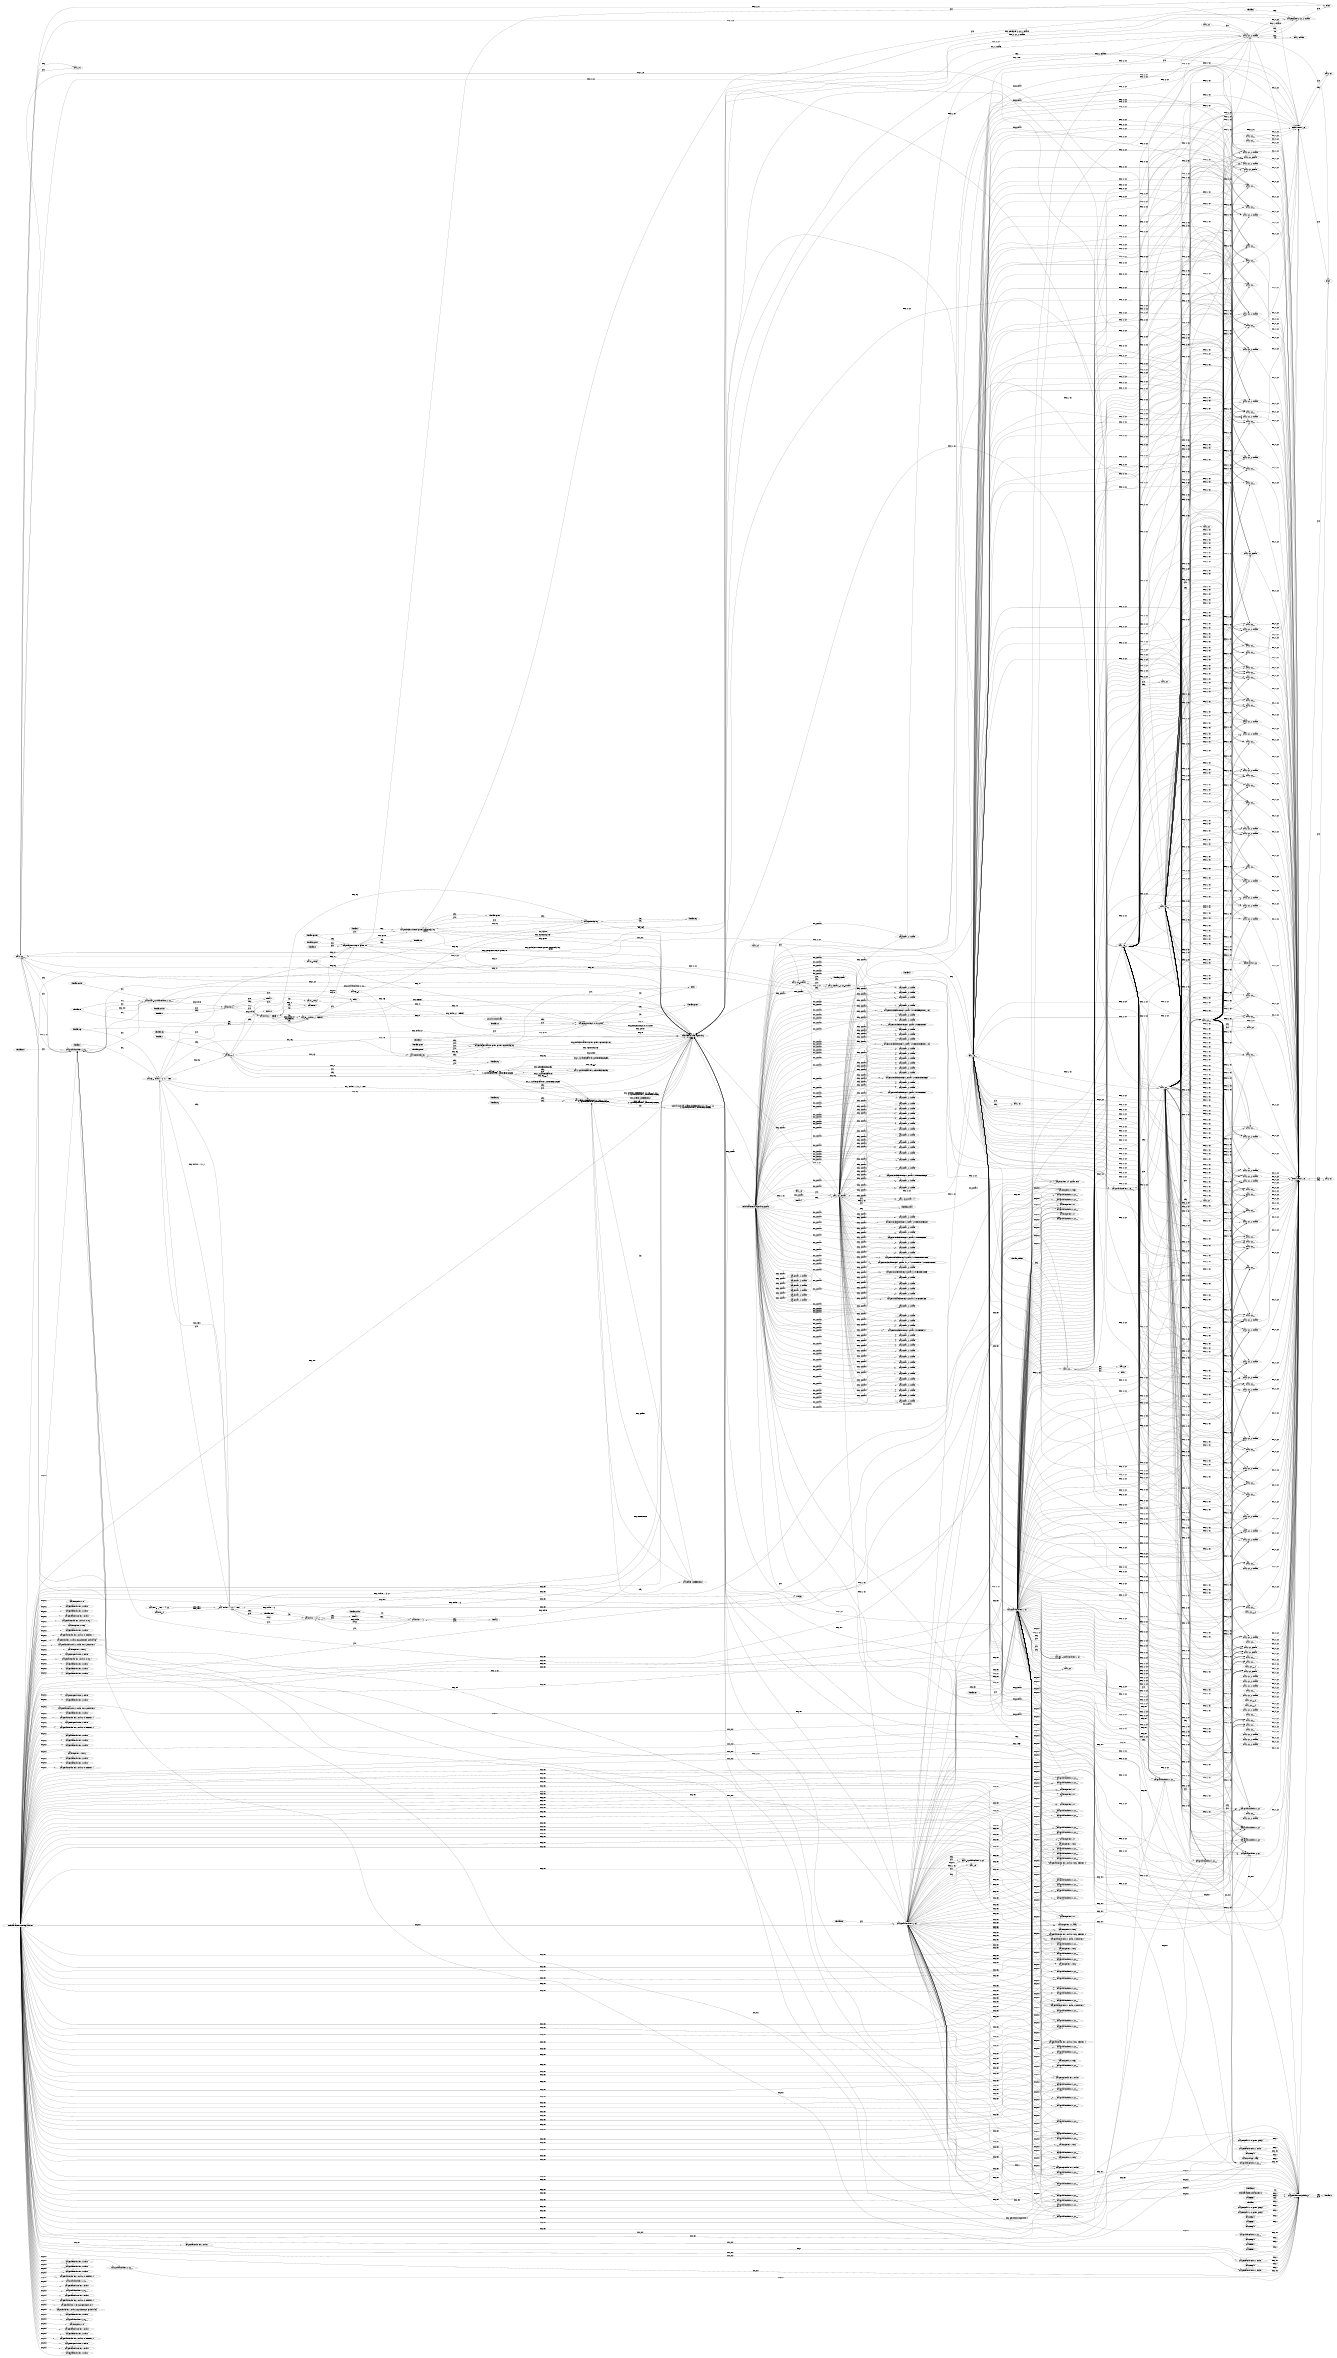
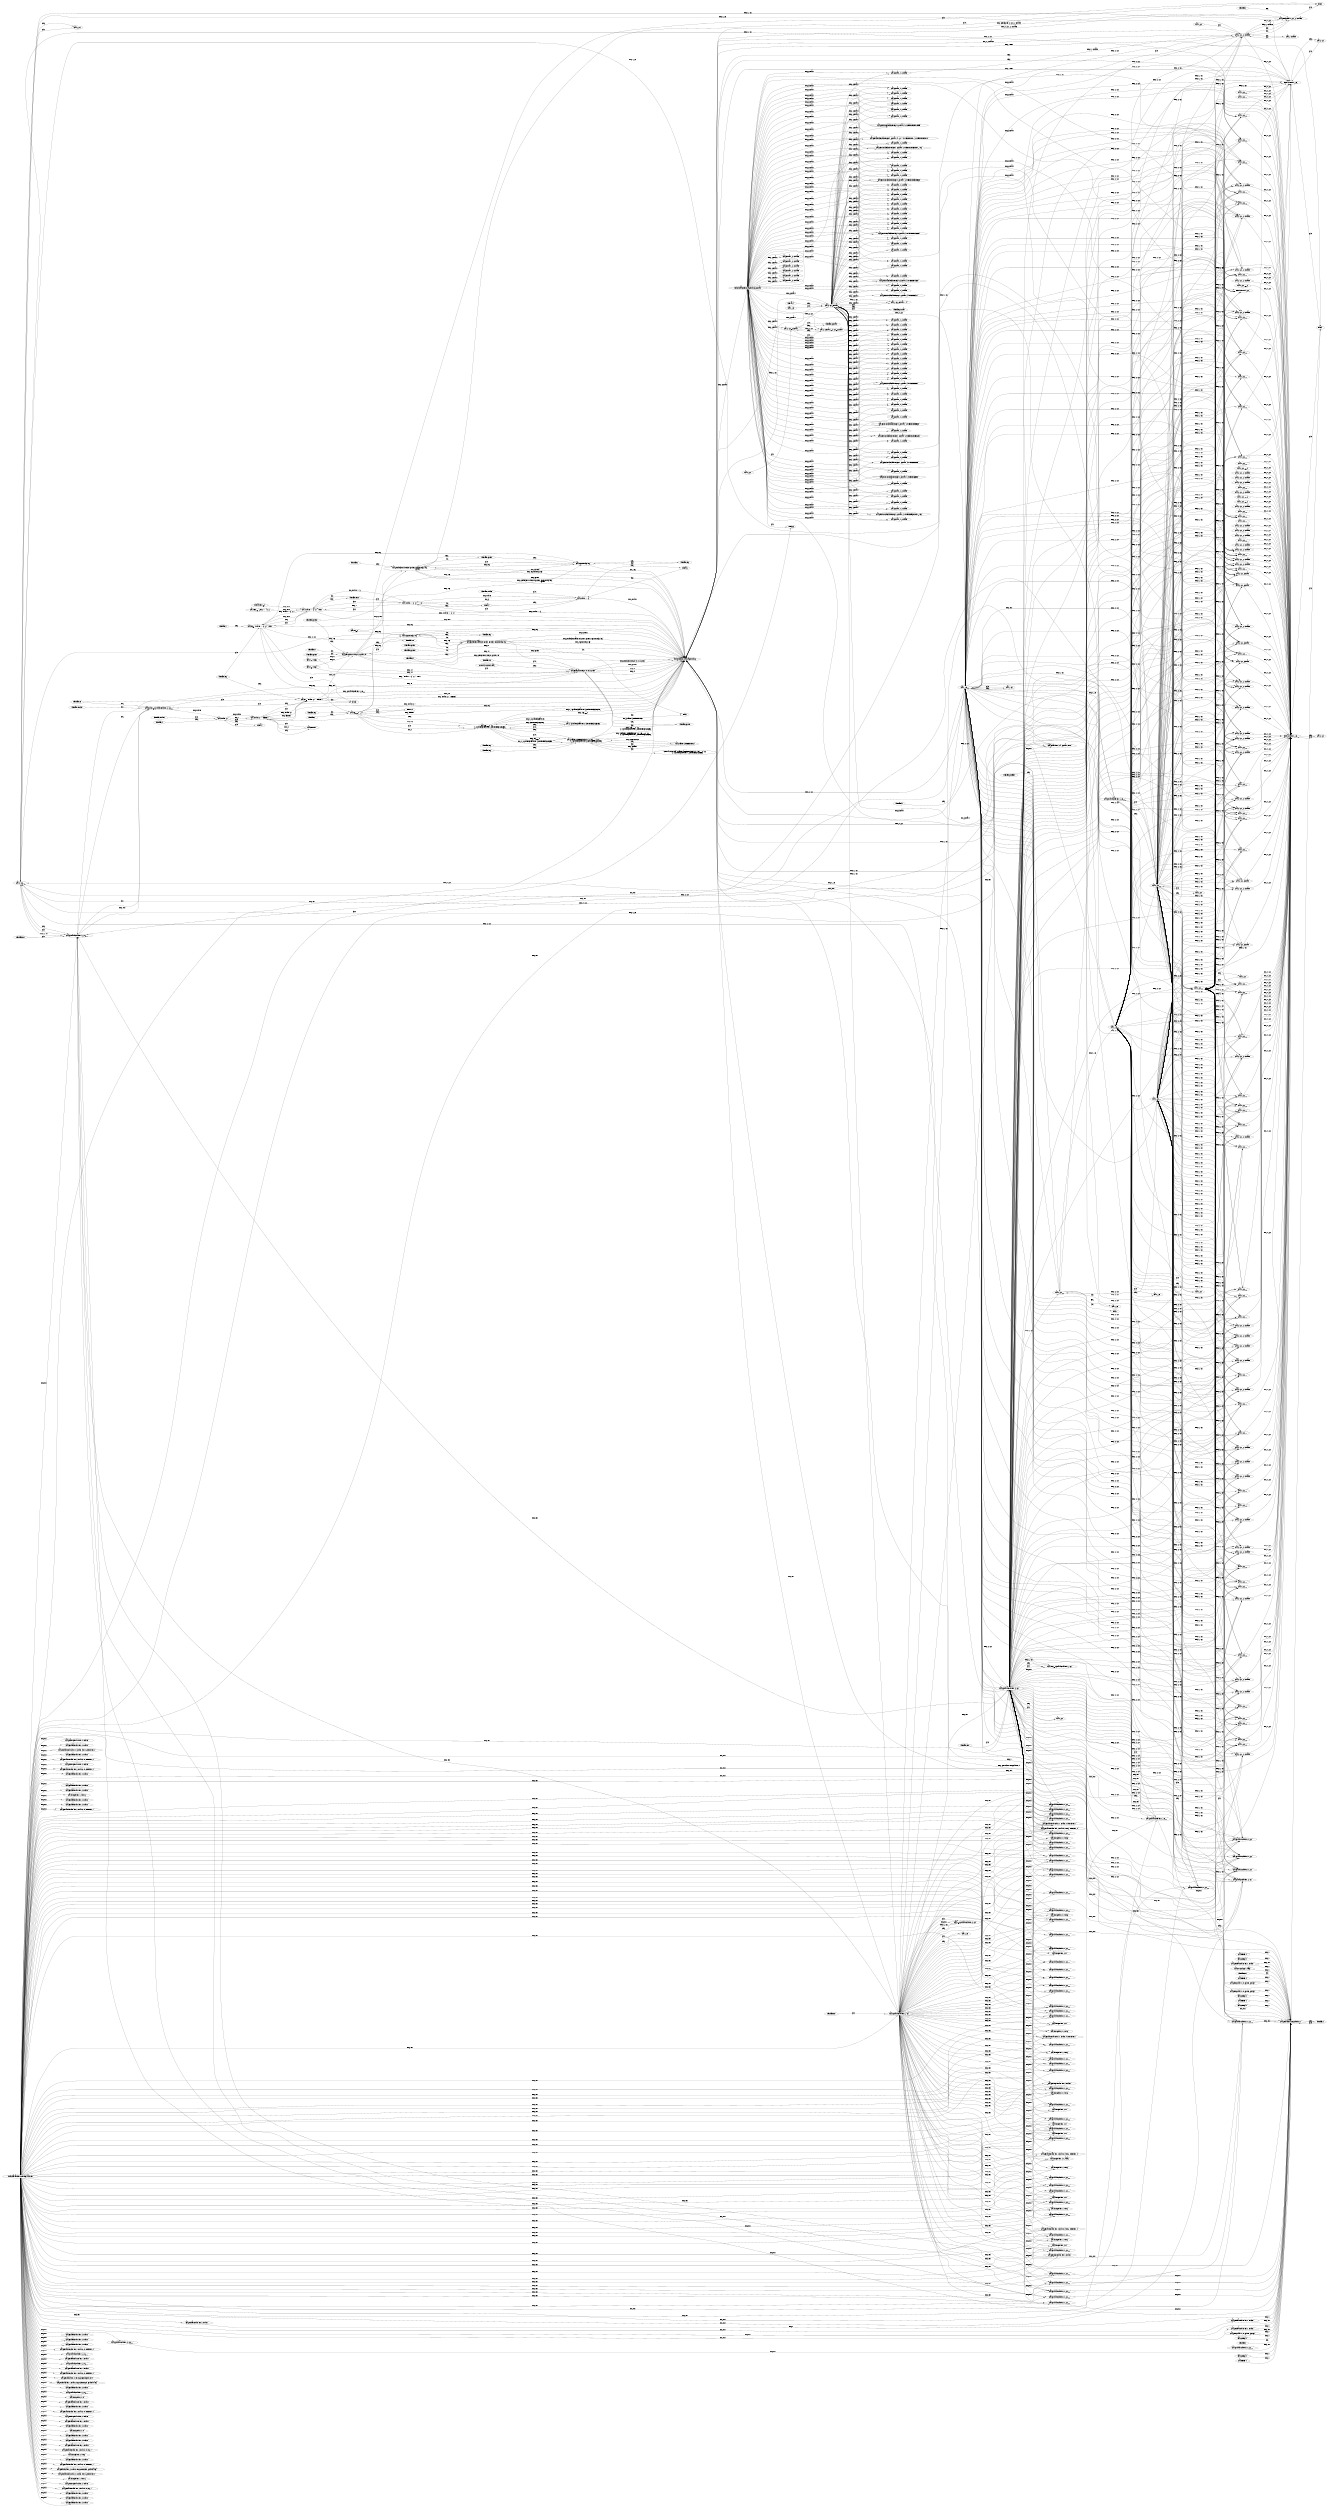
edge "(Return,0)" -> "(Call,ot = MO_64)": now "(Return,0)" -> "(Call,reg == 0)"
edge "(MethodParameterIn,target_ulong pc_start)" -> "(Call,gen_svm_check_intercept(s, pc_start, SVM_EXIT_RSM))": removed, label "DDG: pc_start"
node "(Call,rex_r = 0)": label "(Call,rex_r = 0)" -> "(Literal,rex_r = 0)"
node "(MethodParameterIn,DisasContext *s)": removed
